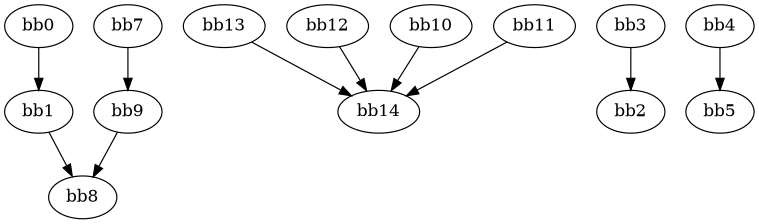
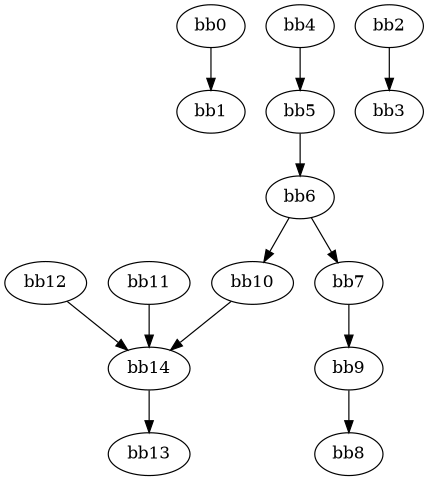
edge "bb3" -> "bb2": reversed
edge "bb13" -> "bb14": reversed
edge "bb1" -> "bb8": removed
node "bb6": added
